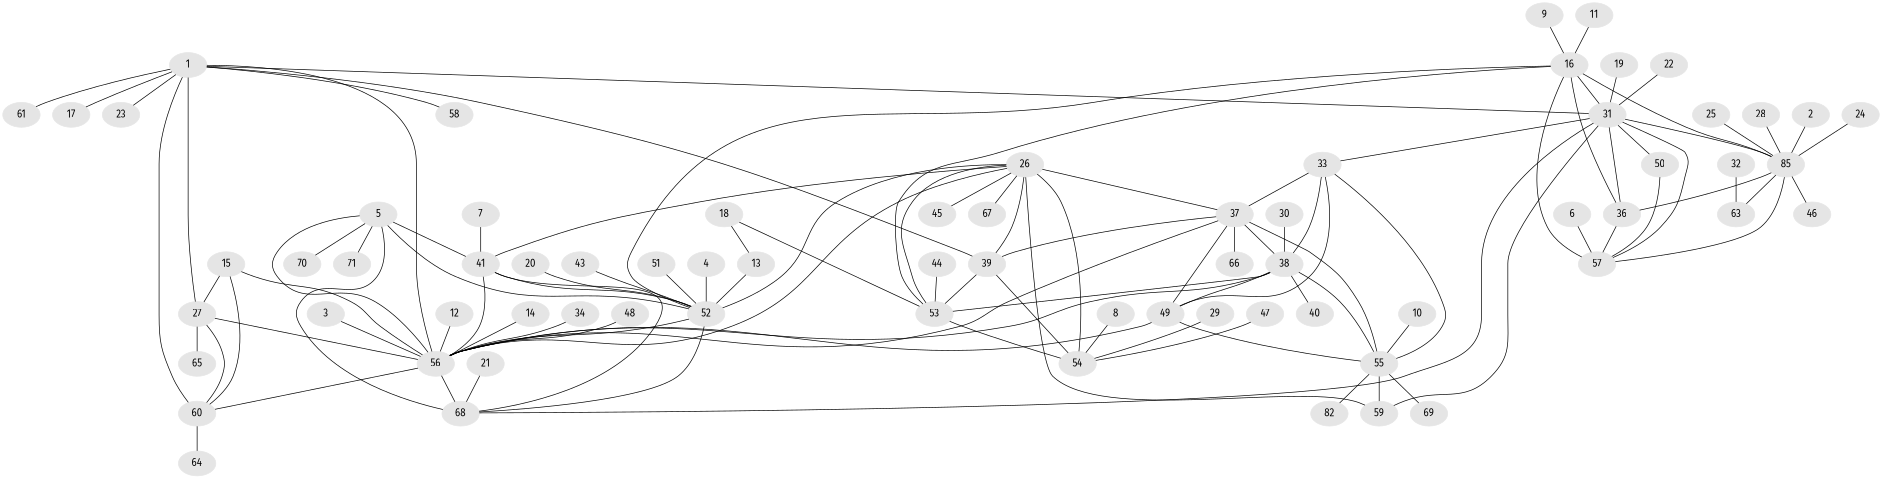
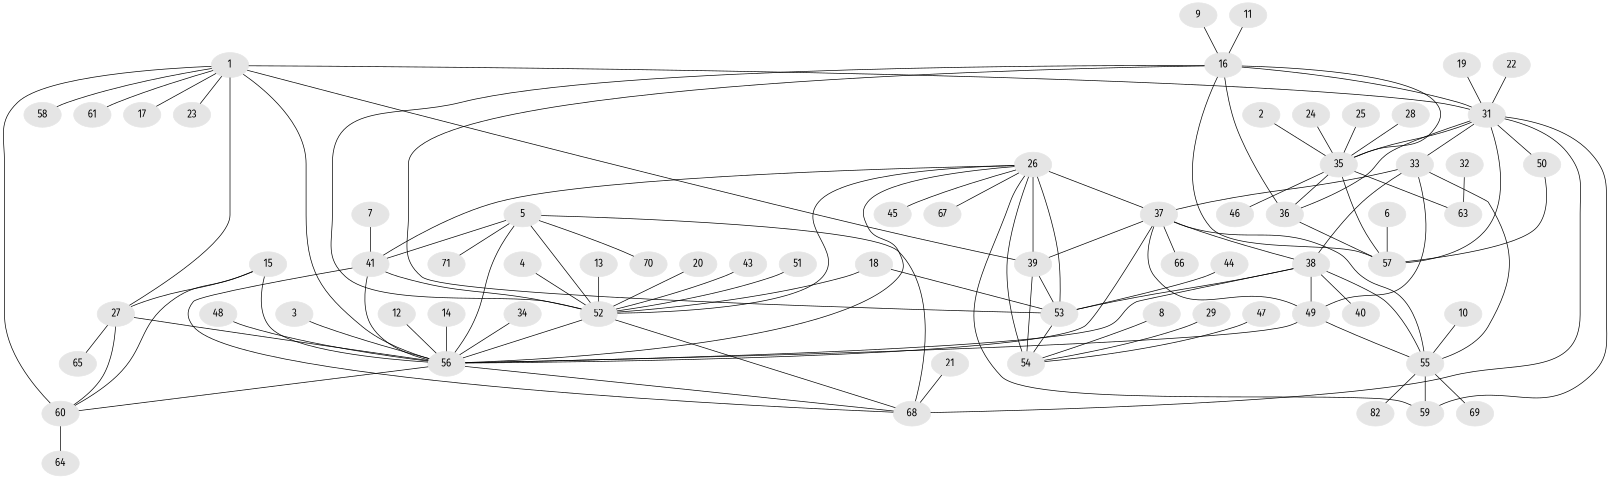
node "85": label "85" -> "35"
node "30": removed
edge "18" -- "13": now "18" -- "52"
